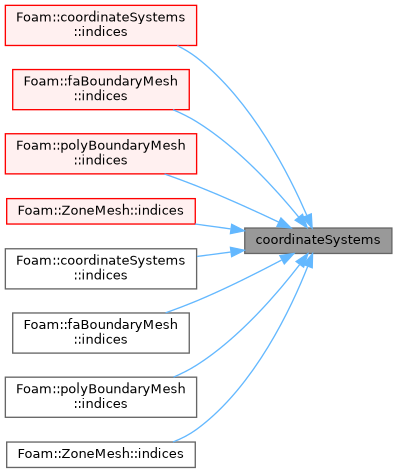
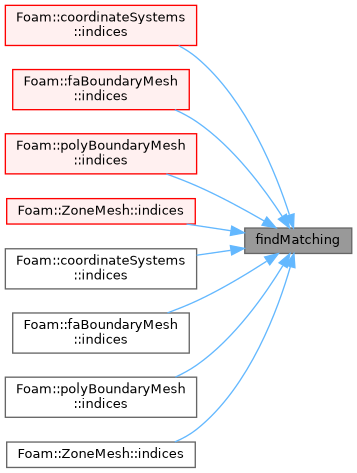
node "coordinateSystems": label "coordinateSystems" -> "findMatching"
